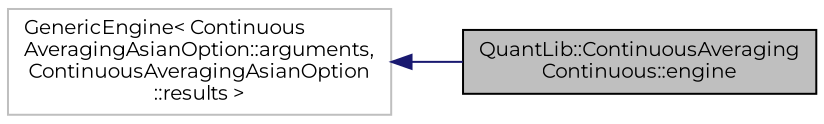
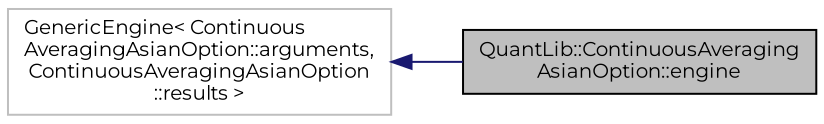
node "QuantLib::ContinuousAveraging Continuous::engine": label "QuantLib::ContinuousAveraging Continuous::engine" -> "QuantLib::ContinuousAveraging AsianOption::engine"
